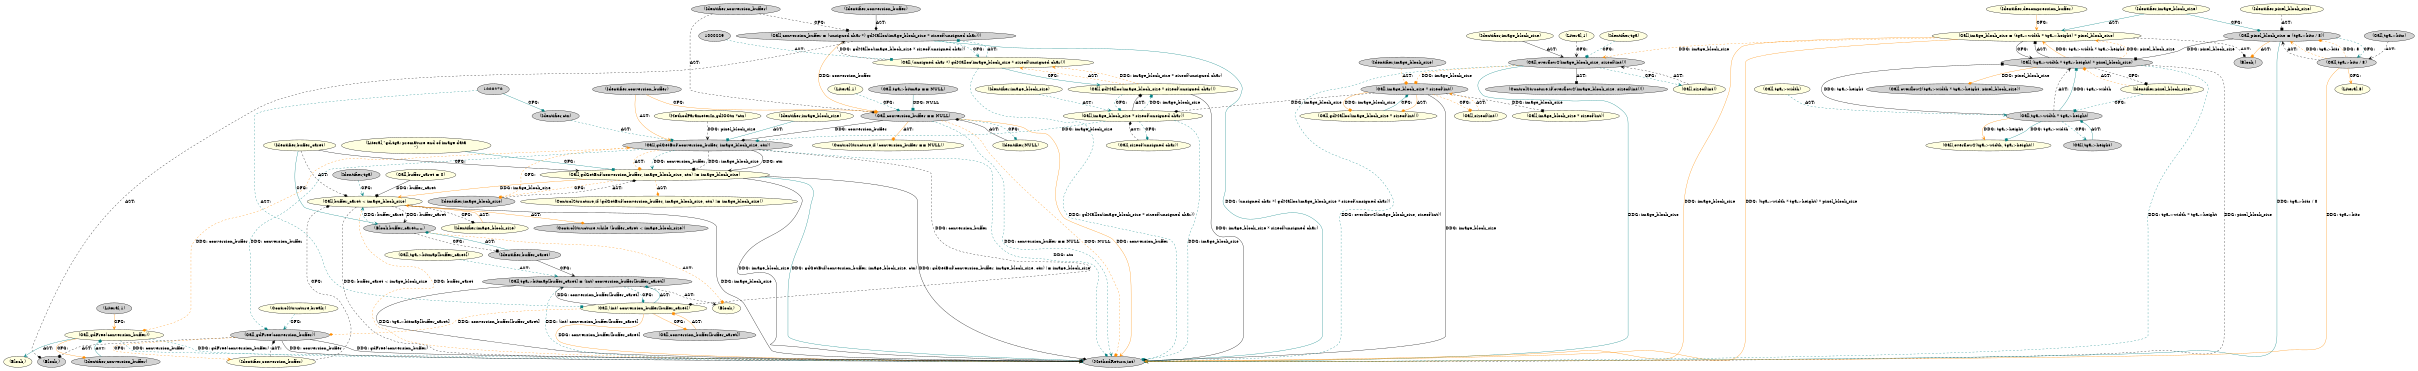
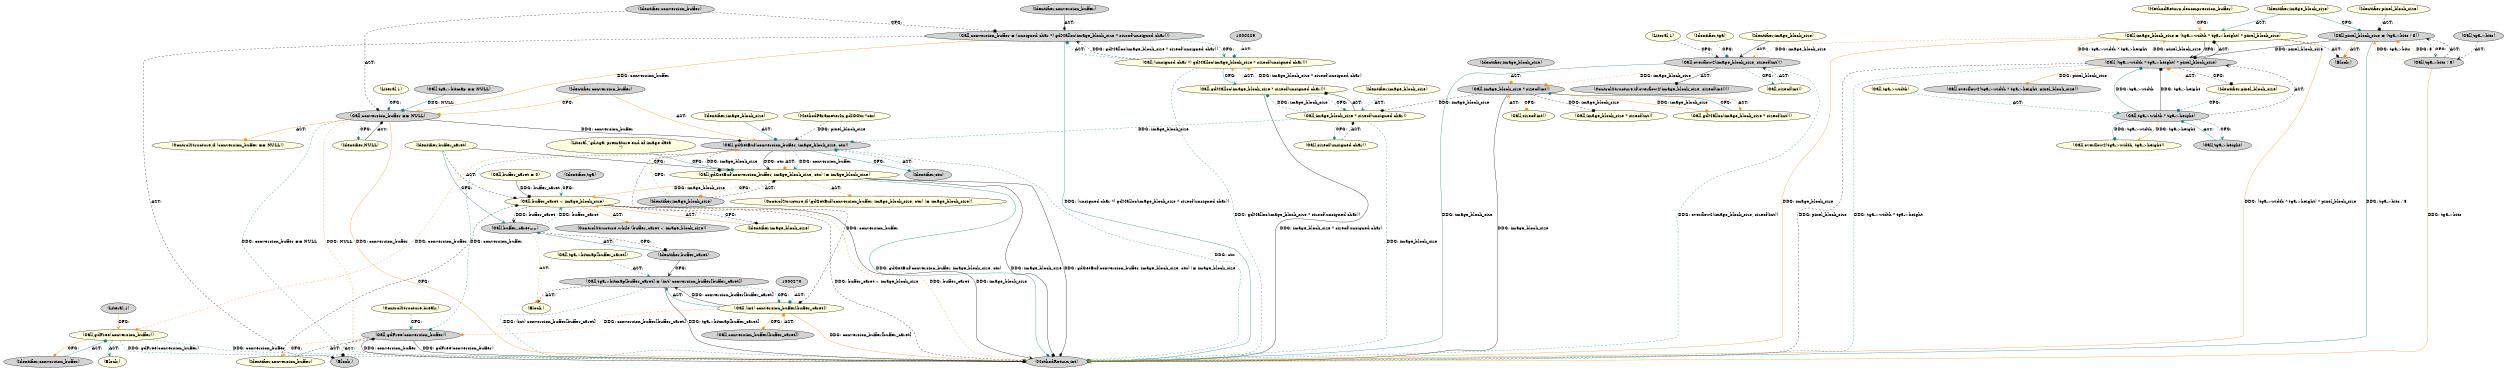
node "(Identifier,decompression_buffer)": label "(Identifier,decompression_buffer)" -> "(MethodReturn,decompression_buffer)"
node "(Literal,8)": removed
edge "1000270" -> "(Identifier,ctx)": now "(Call,gdGetBuf(conversion_buffer, image_block_size, ctx))" -> "(Identifier,ctx)"
node "(Block,buffer_caret++)": label "(Block,buffer_caret++)" -> "(Call,buffer_caret++)"
